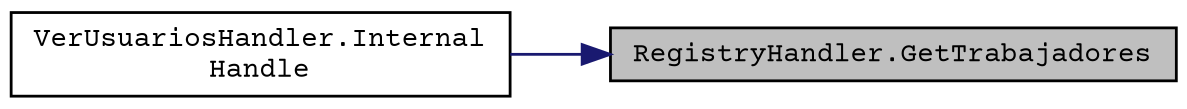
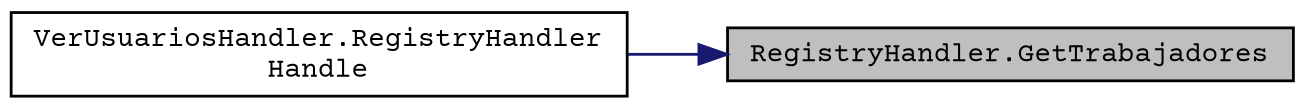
node "VerUsuariosHandler.Internal Handle": label "VerUsuariosHandler.Internal Handle" -> "VerUsuariosHandler.RegistryHandler Handle"
